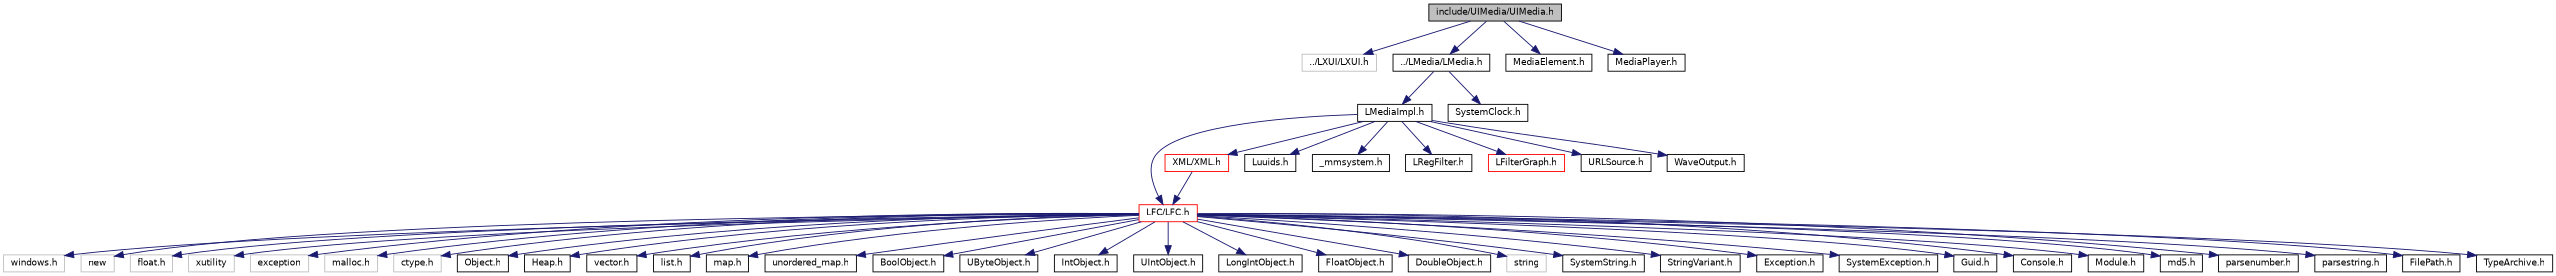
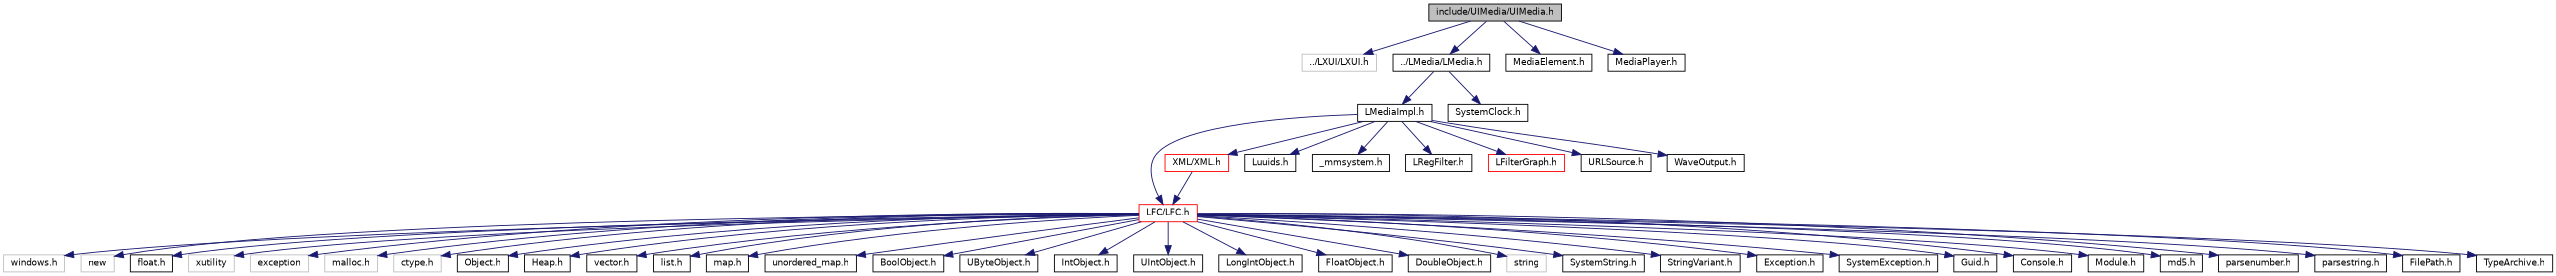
node "float.h": color grey75 -> black
